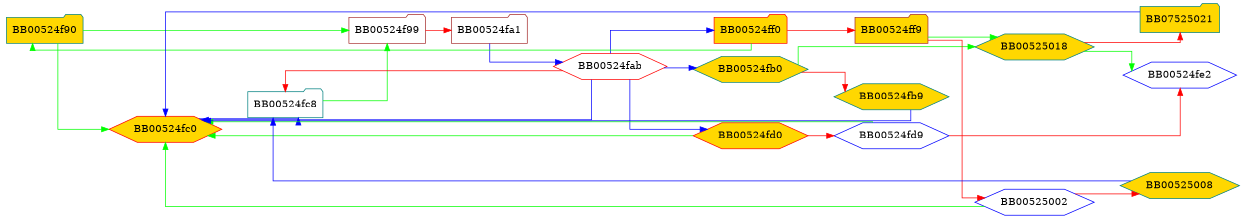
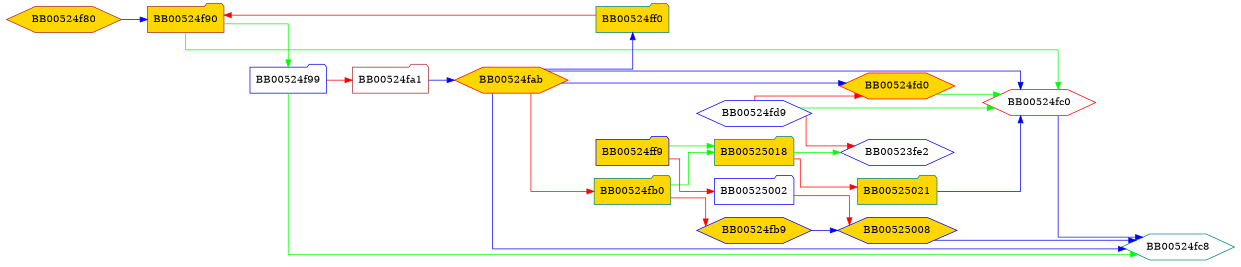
node "BB00524f80": added
node "BB07525021": label "BB07525021" -> "BB00525021"
node "BB00524f90": color teal -> brown
node "BB00524f99": color brown -> blue
node "BB00524ff0": color red -> teal
edge "BB00524ff0" -> "BB00524ff9": removed
node "BB00524ff9": color brown -> blue
node "BB00525018": shape hexagon -> folder
edge "BB00524ff0" -> "BB00524f90": color green -> red
node "BB00524fab": fillcolor white -> gold
edge "BB00524fab" -> "BB00524fb0": color blue -> red
node "BB00524fb0": shape hexagon -> folder
edge "BB00524fab" -> "BB00524fc8": color red -> blue
node "BB00524fe2": label "BB00524fe2" -> "BB00523fe2"
node "BB00524fb9": color teal -> blue
edge "BB00524fc8" -> "BB00524f99": reversed
node "BB00524fc8": shape folder -> hexagon
edge "BB00524fb9" -> "BB00524fc0": now "BB00524fb9" -> "BB00525008"
node "BB00524fc0": fillcolor gold -> white
edge "BB00524fd0" -> "BB00524fd9": reversed
node "BB00525008": color teal -> blue
node "BB00525002": shape hexagon -> folder
edge "BB00525002" -> "BB00524fc0": removed
